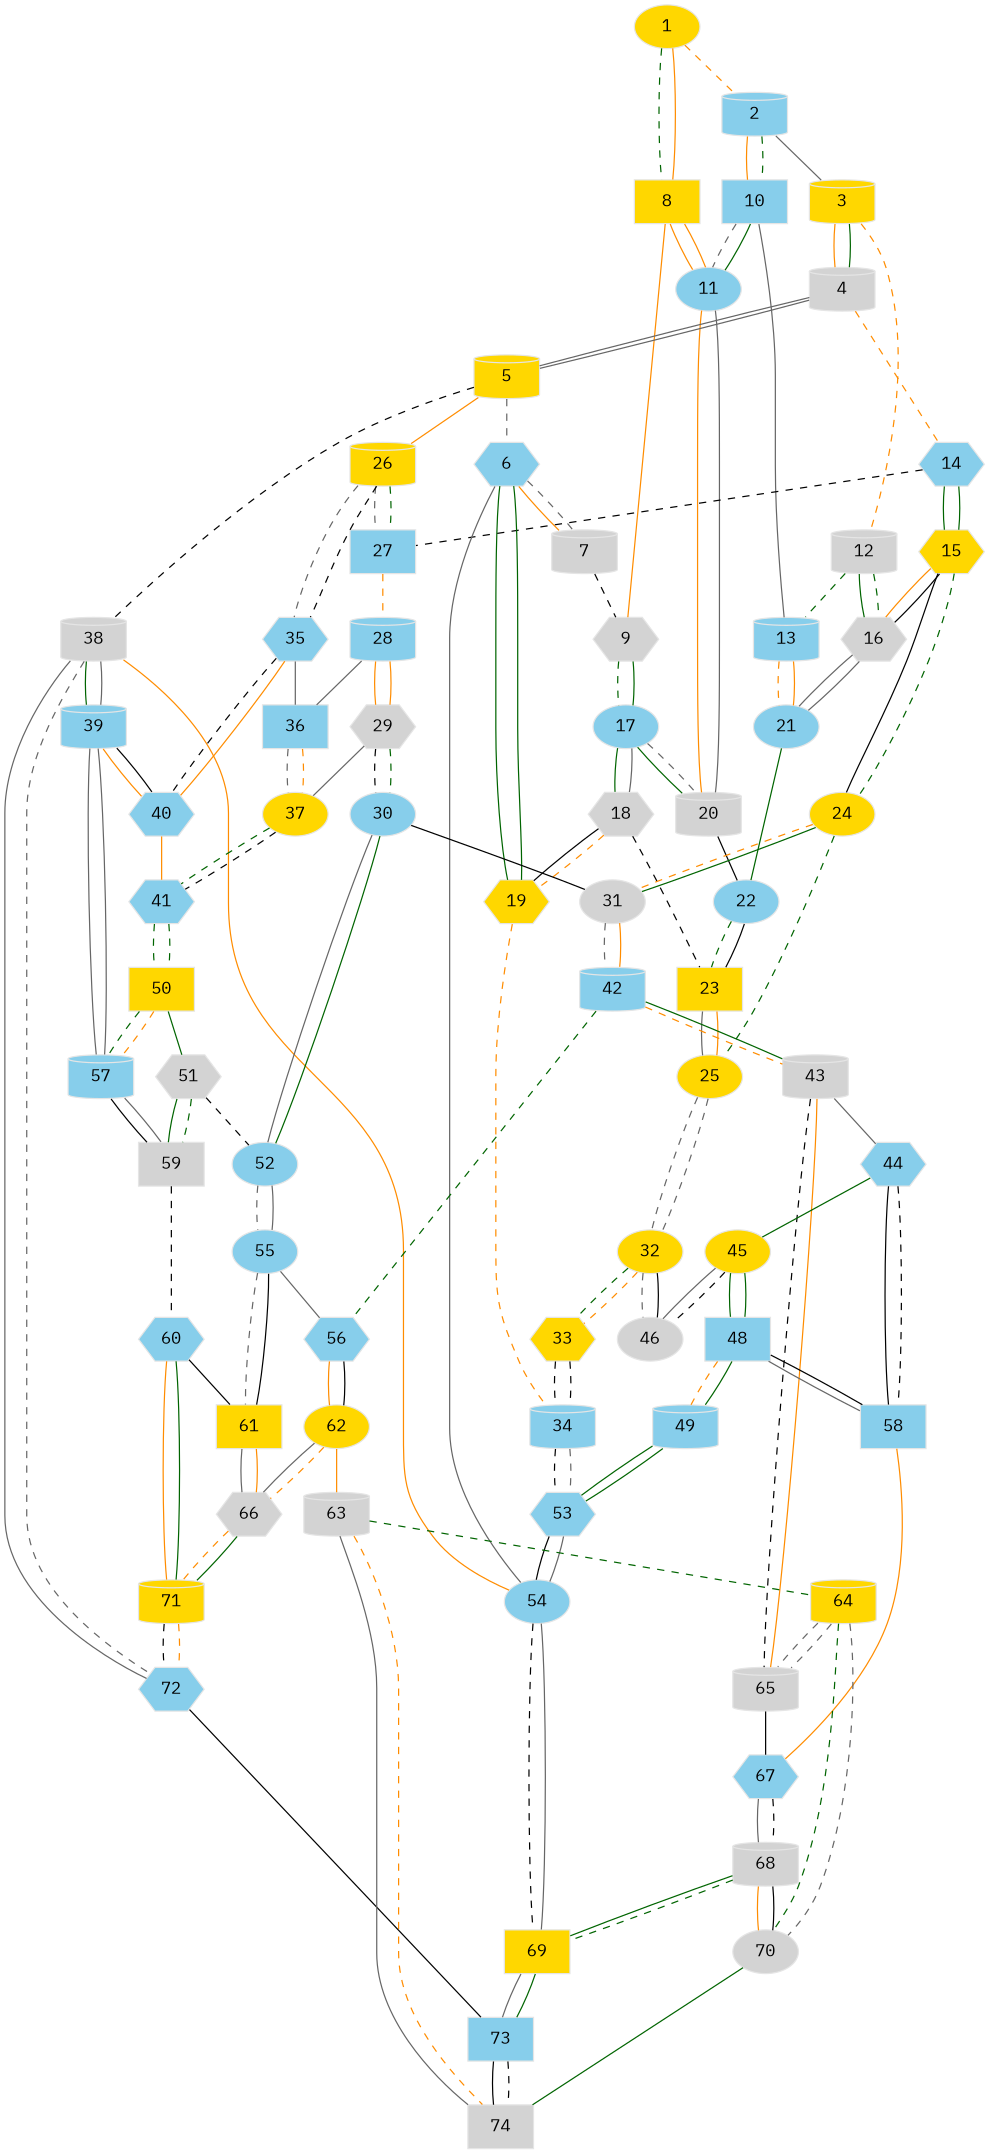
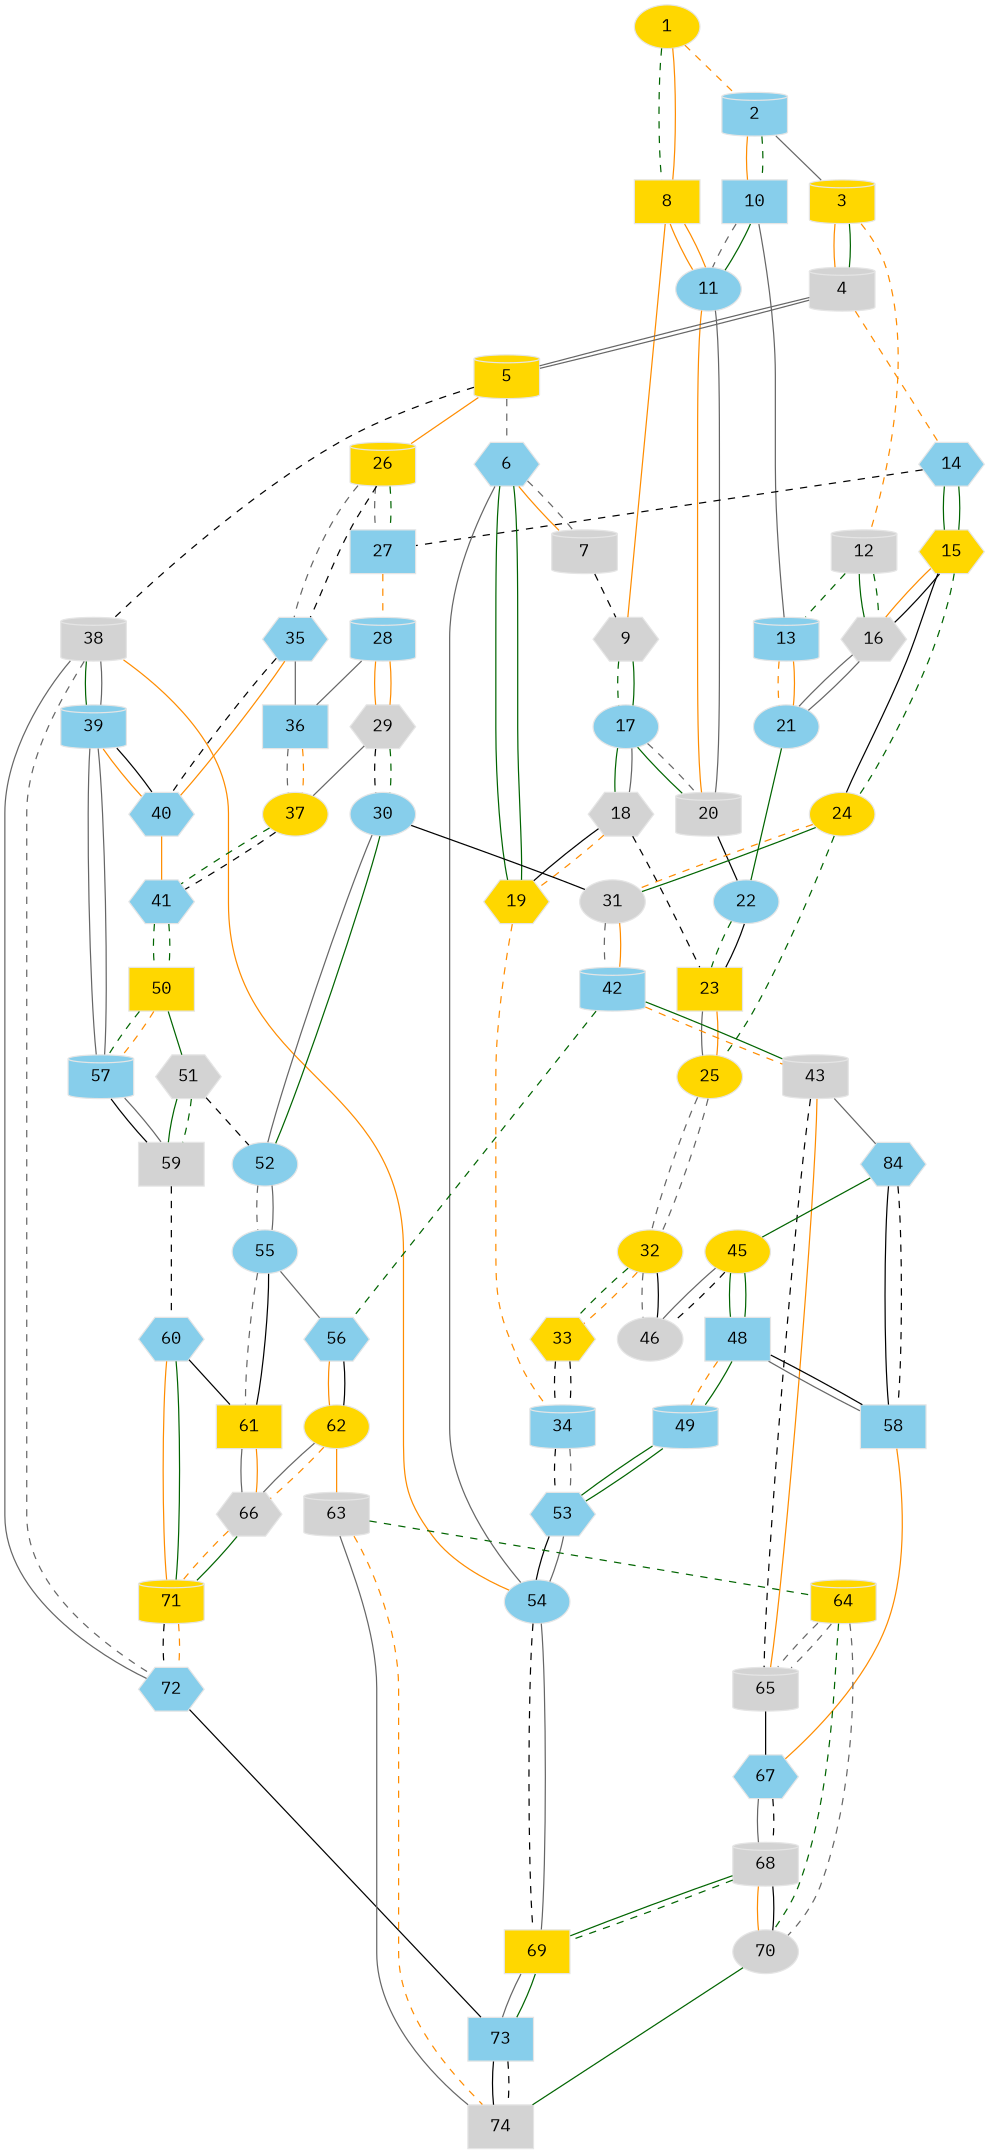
node "44": label "44" -> "84"
